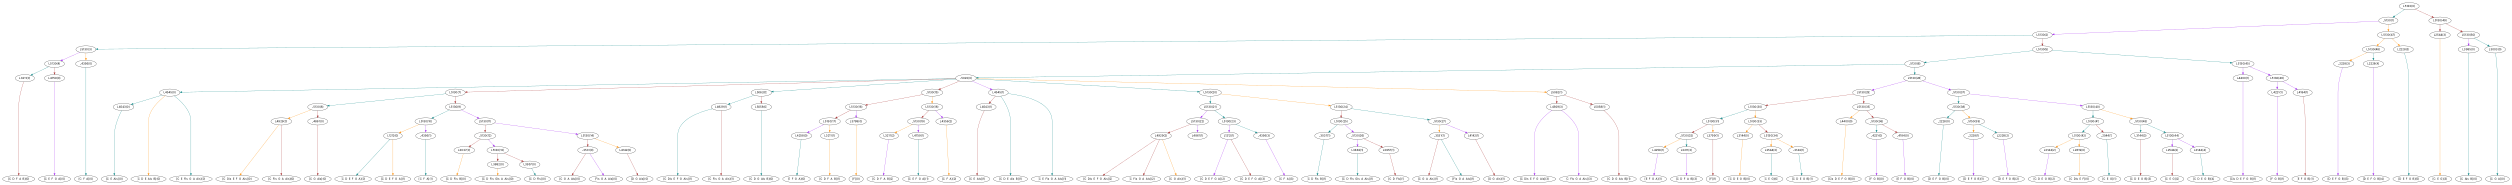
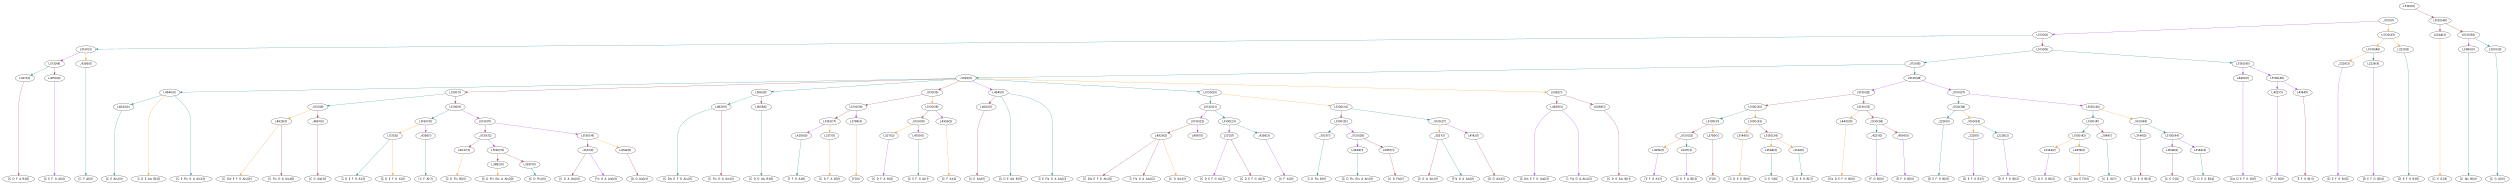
edge "L5130(0)" -> "L5130(1)": removed
